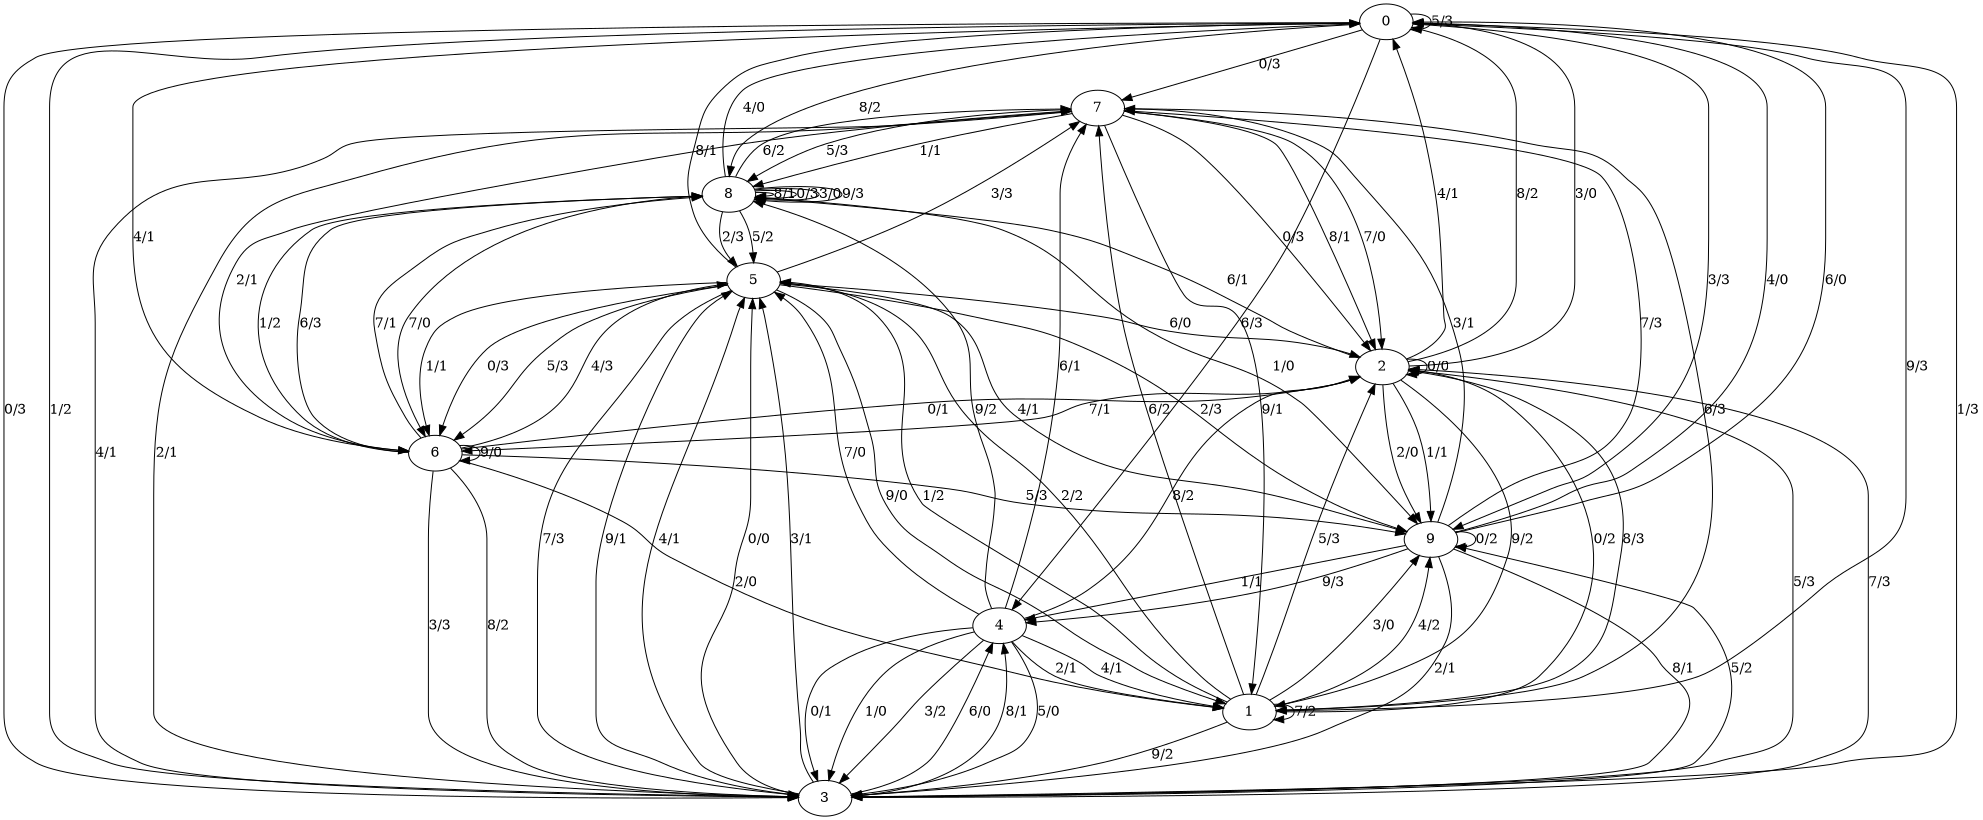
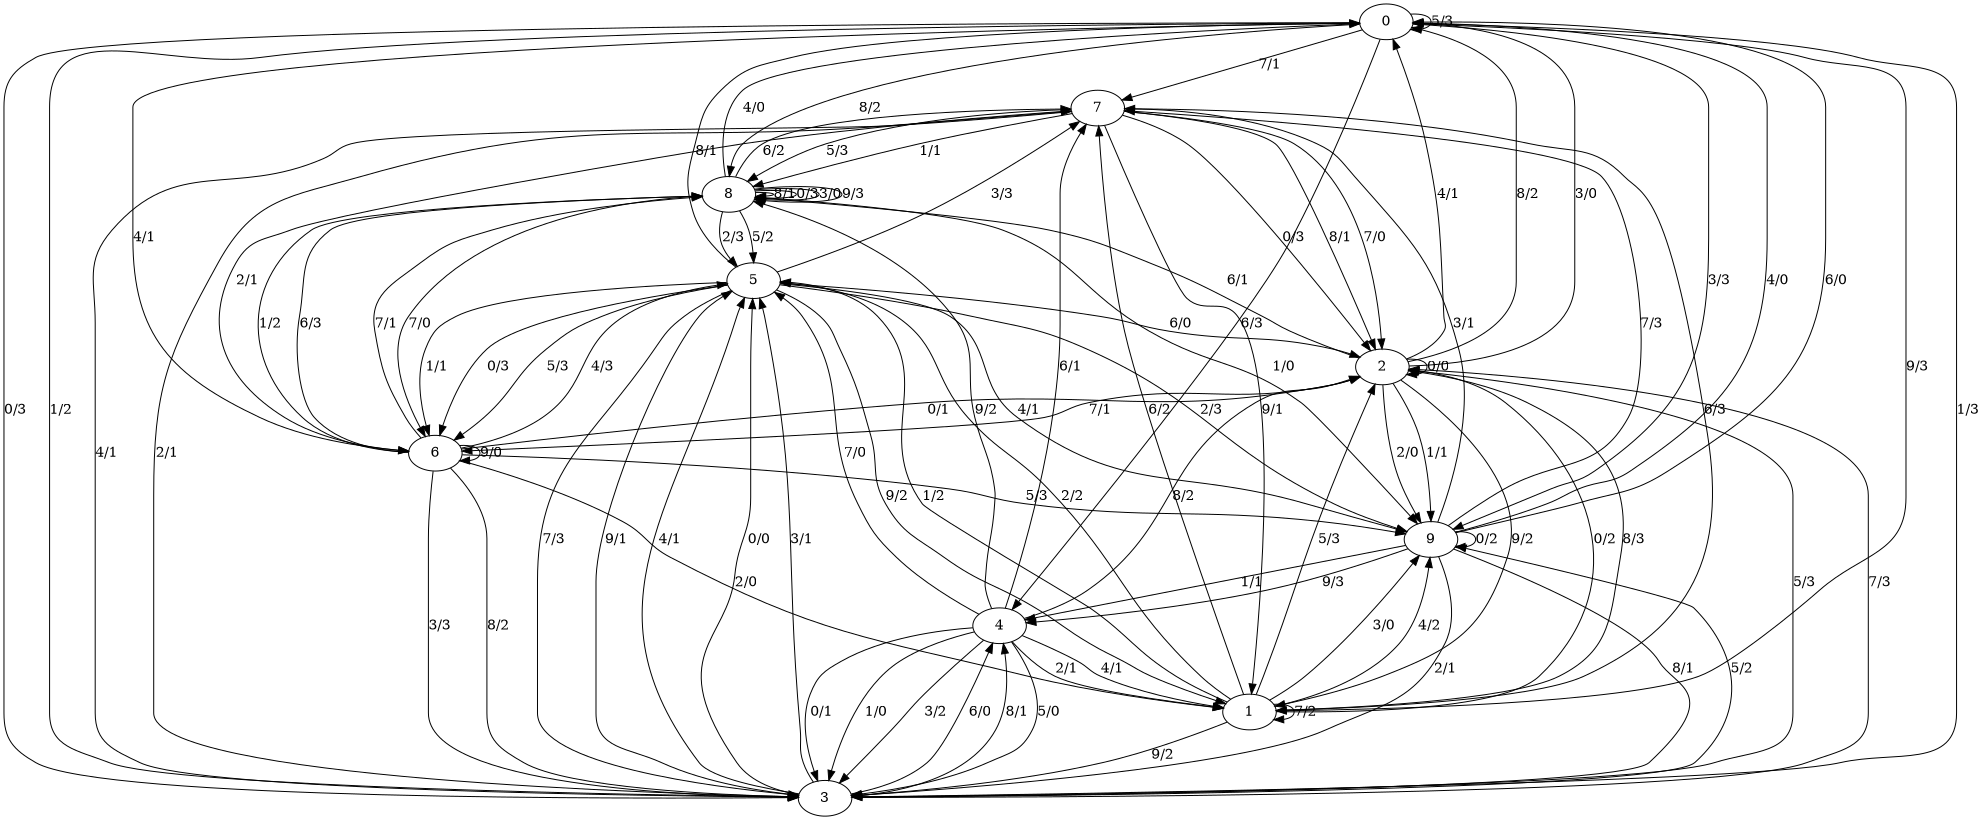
edge "0" -> "7": label "0/3" -> "7/1"
edge "5" -> "1": label "9/0" -> "9/2"
